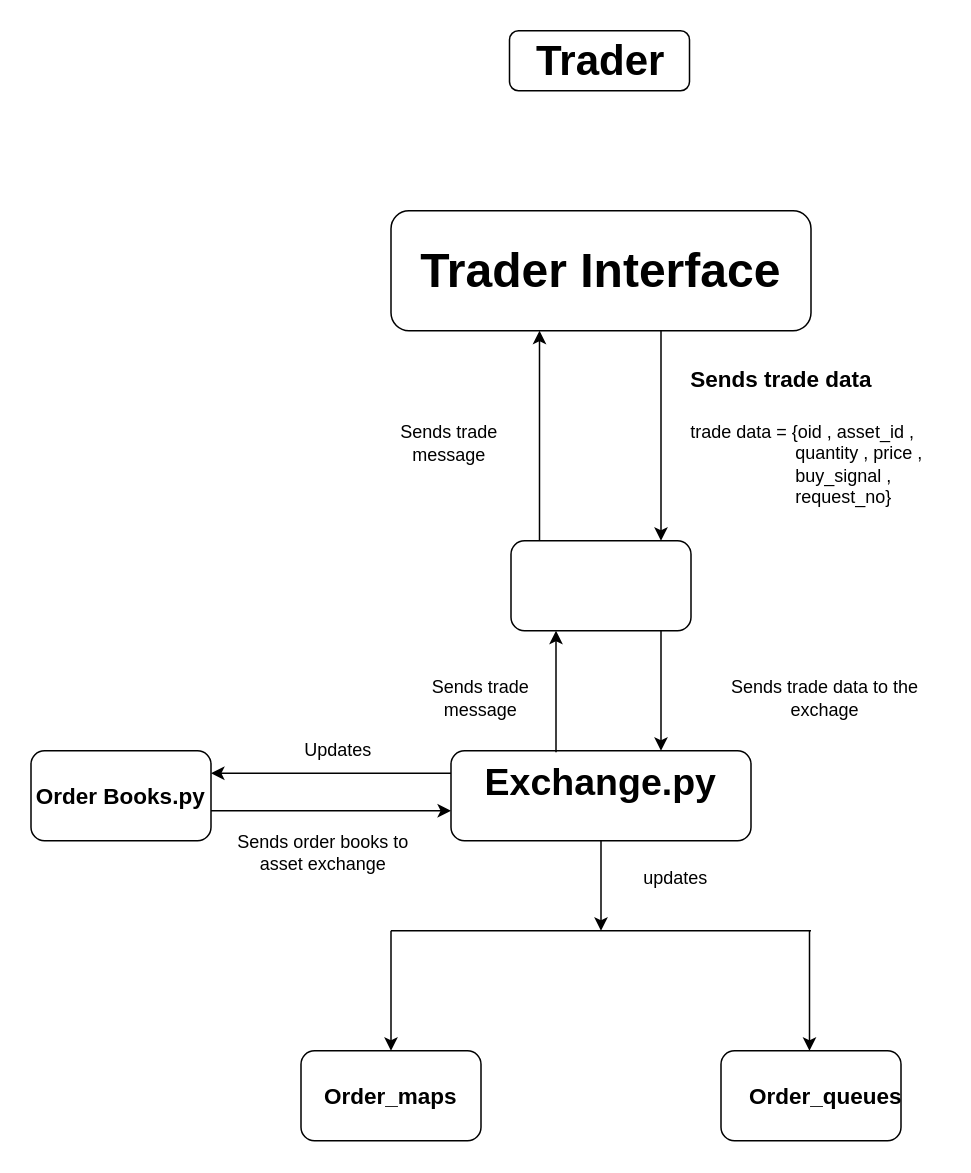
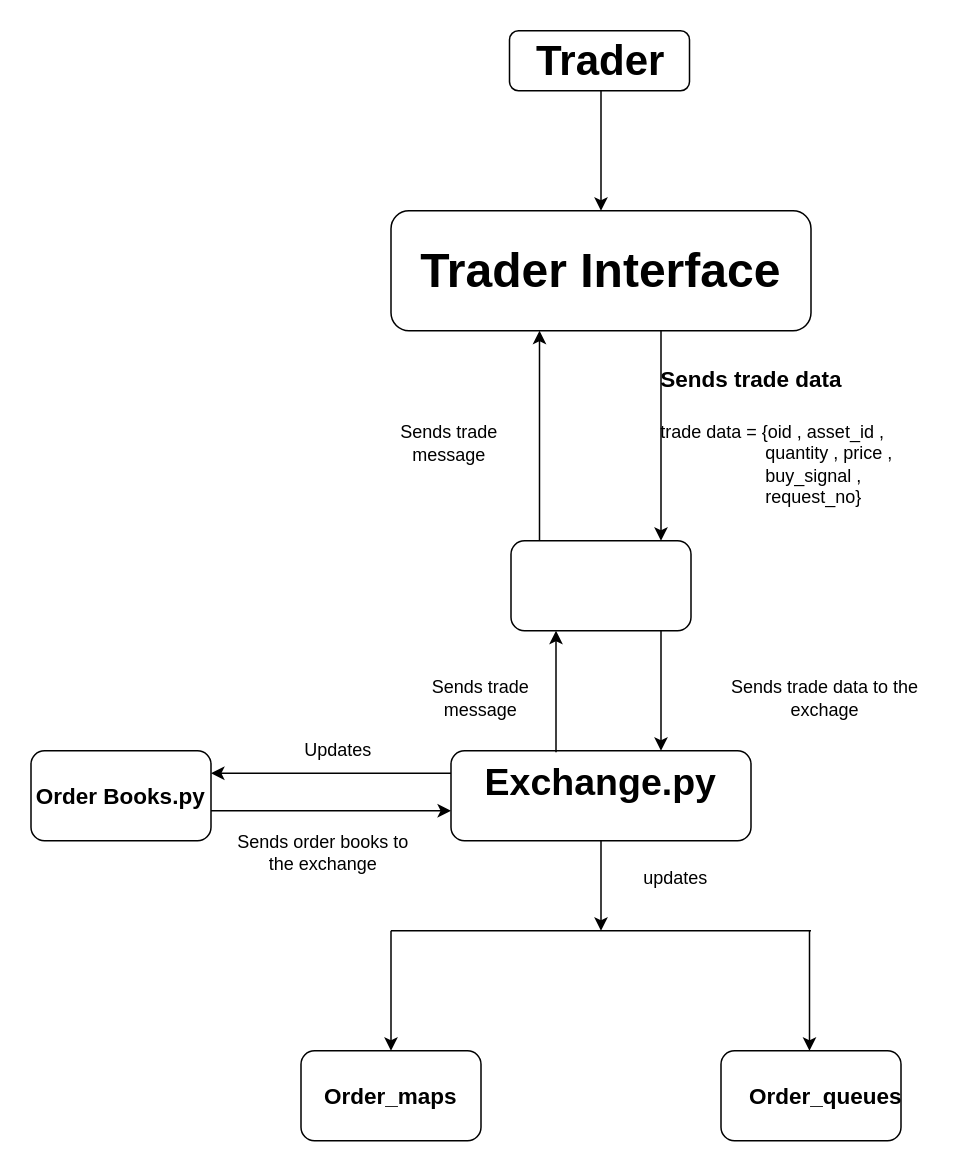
edge "Trader" -> "Trader Interface": added
node "Sends trade data trade data = {oid , asset_id , quantity , price , buy_signal , request_no}": moved (811, 436) -> (781, 436)
node "Sends order books to asset exchange": label "Sends order books to asset exchange" -> "Sends order books to the exchange"
